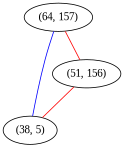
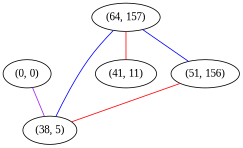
edge "(64, 157)" -- "(51, 156)": color red -> blue
node "(0, 0)": added
node "(41, 11)": added
